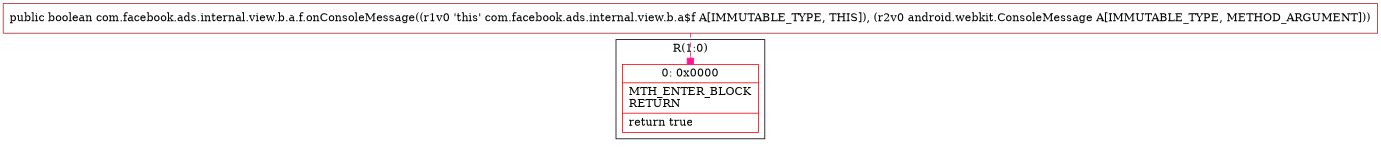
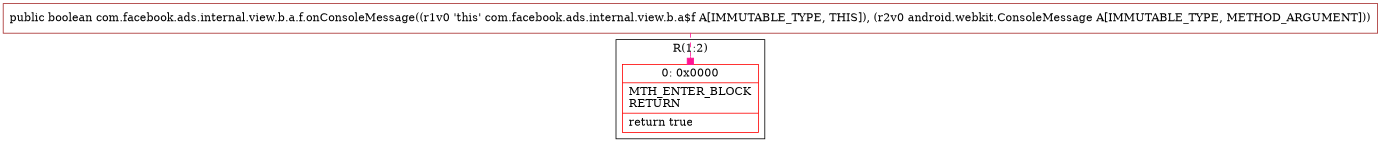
cluster "R(1:0)": label "R(1:0)" -> "R(1:2)"
